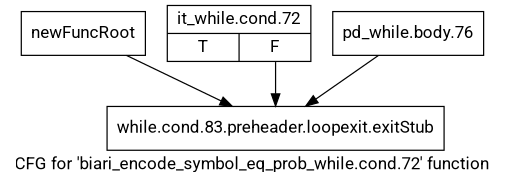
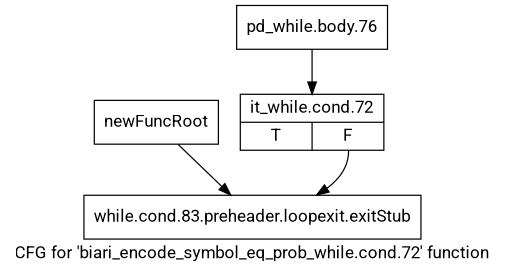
edge "pd_while.body.76" -> "while.cond.83.preheader.loopexit.exitStub": now "pd_while.body.76" -> "it_while.cond.72"
